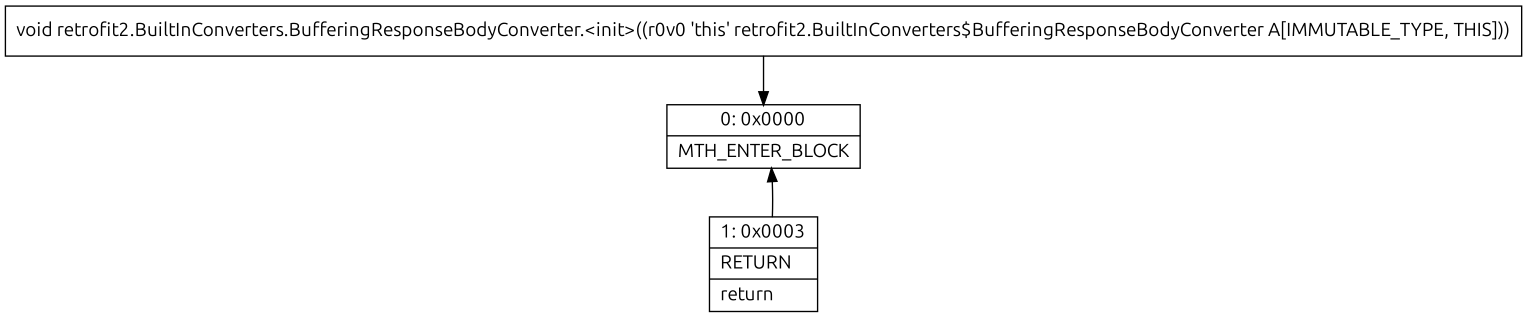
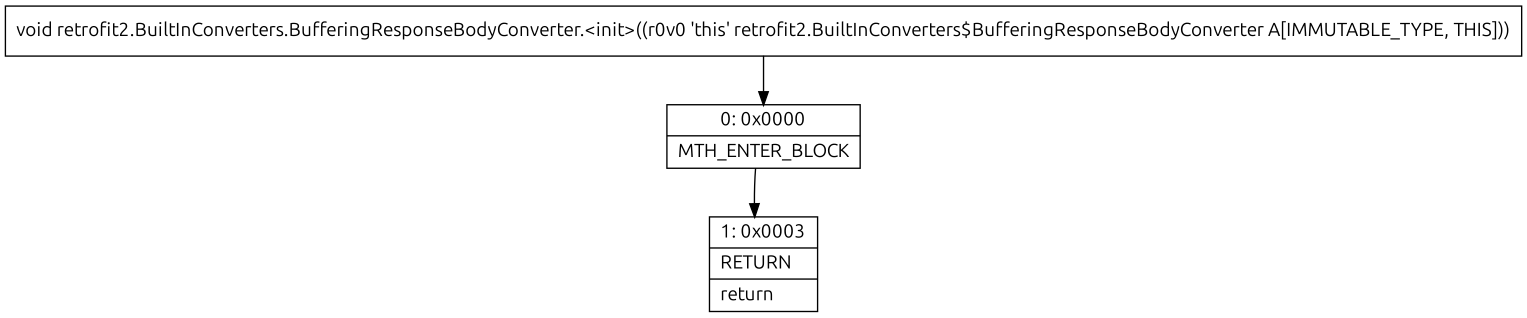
edge "1: 0x0003" -> "0: 0x0000": reversed
